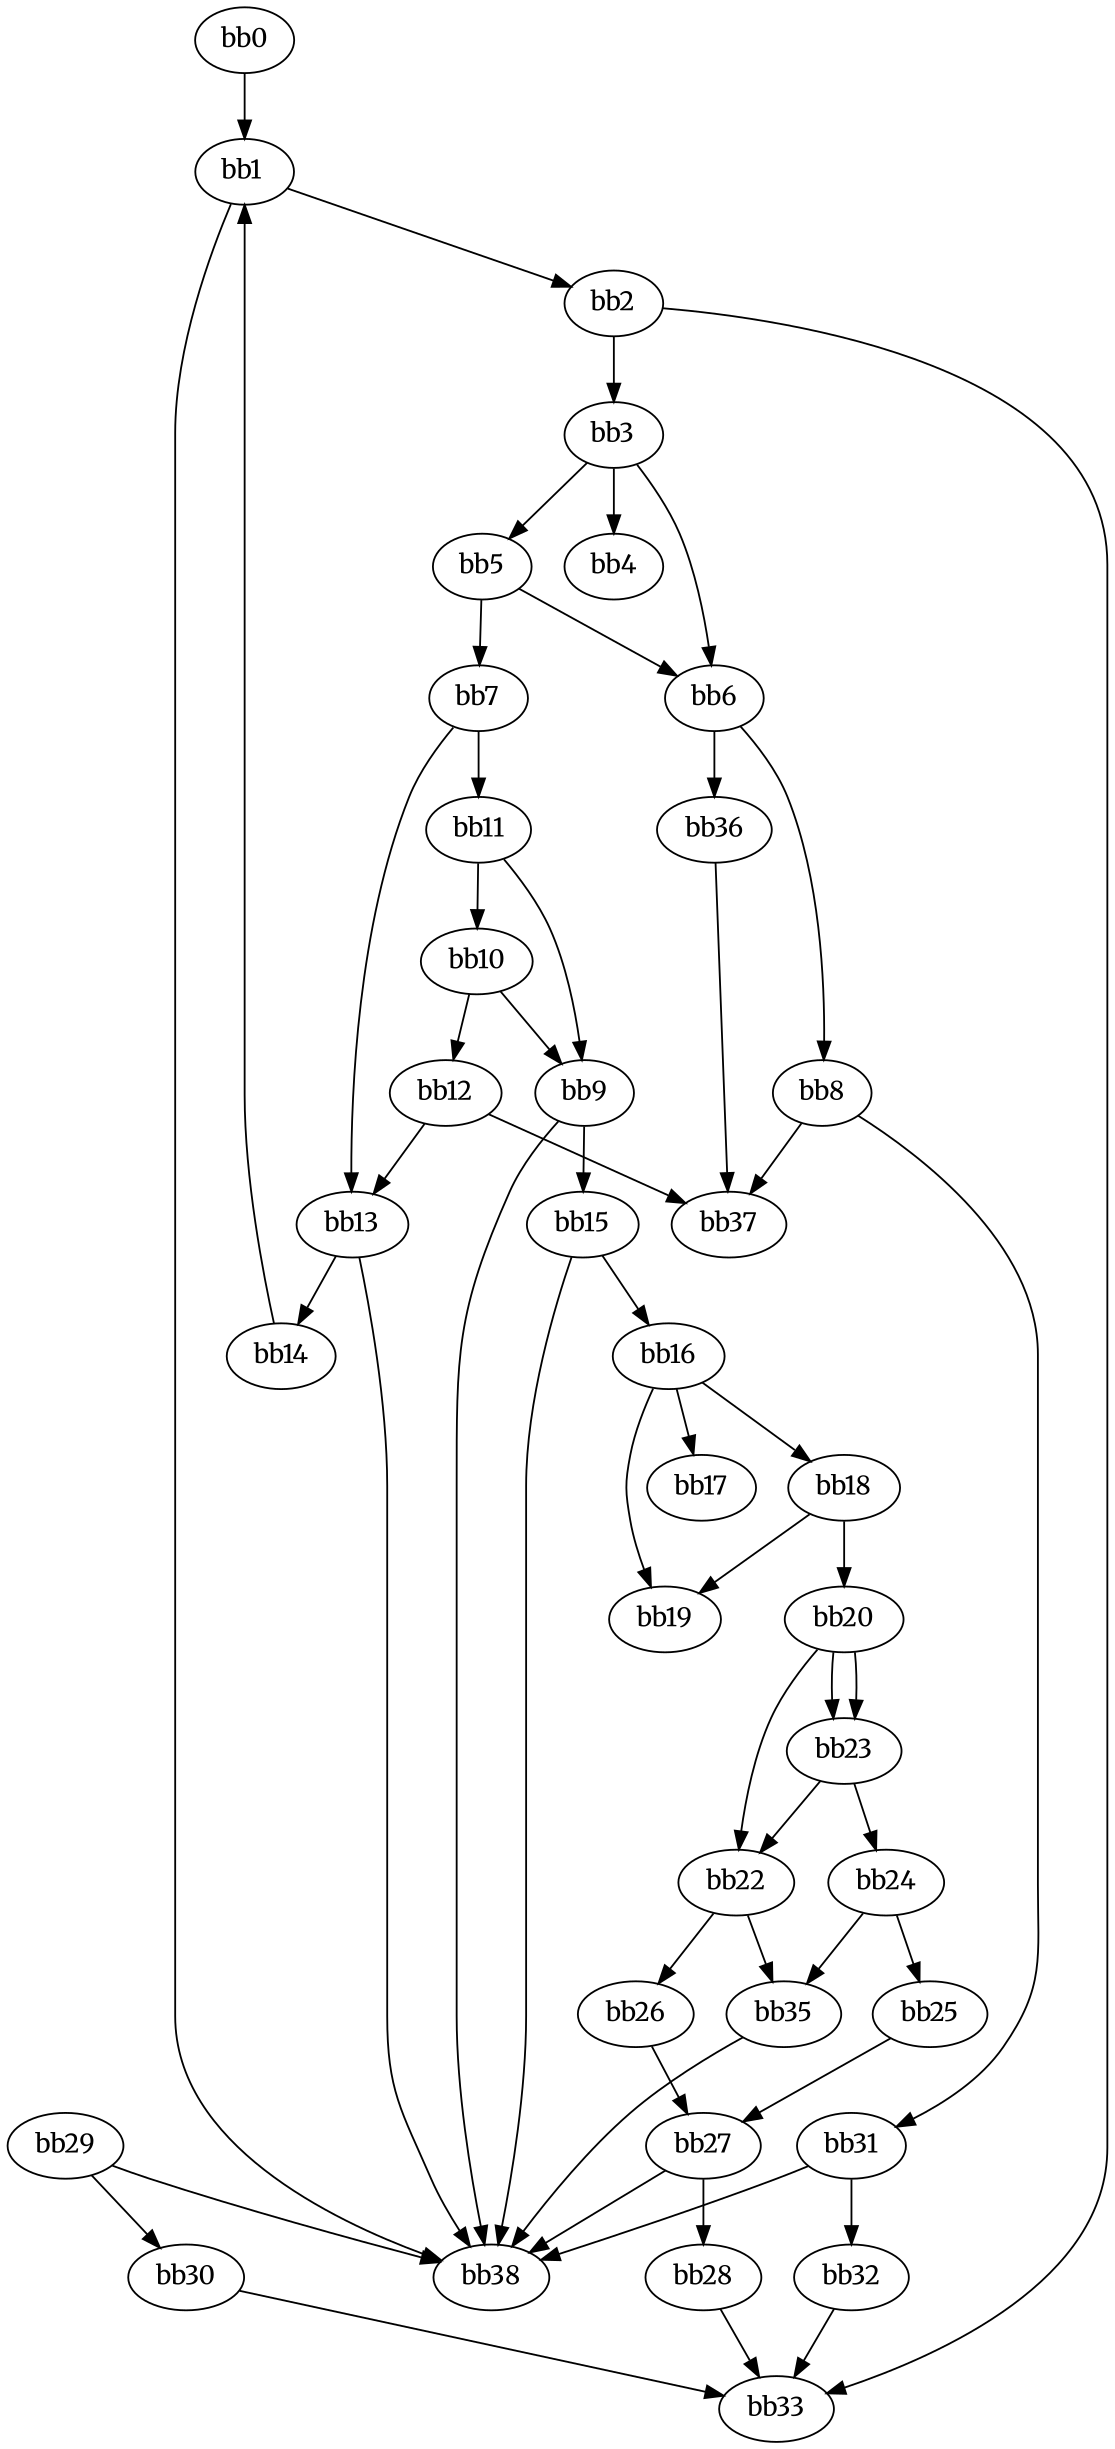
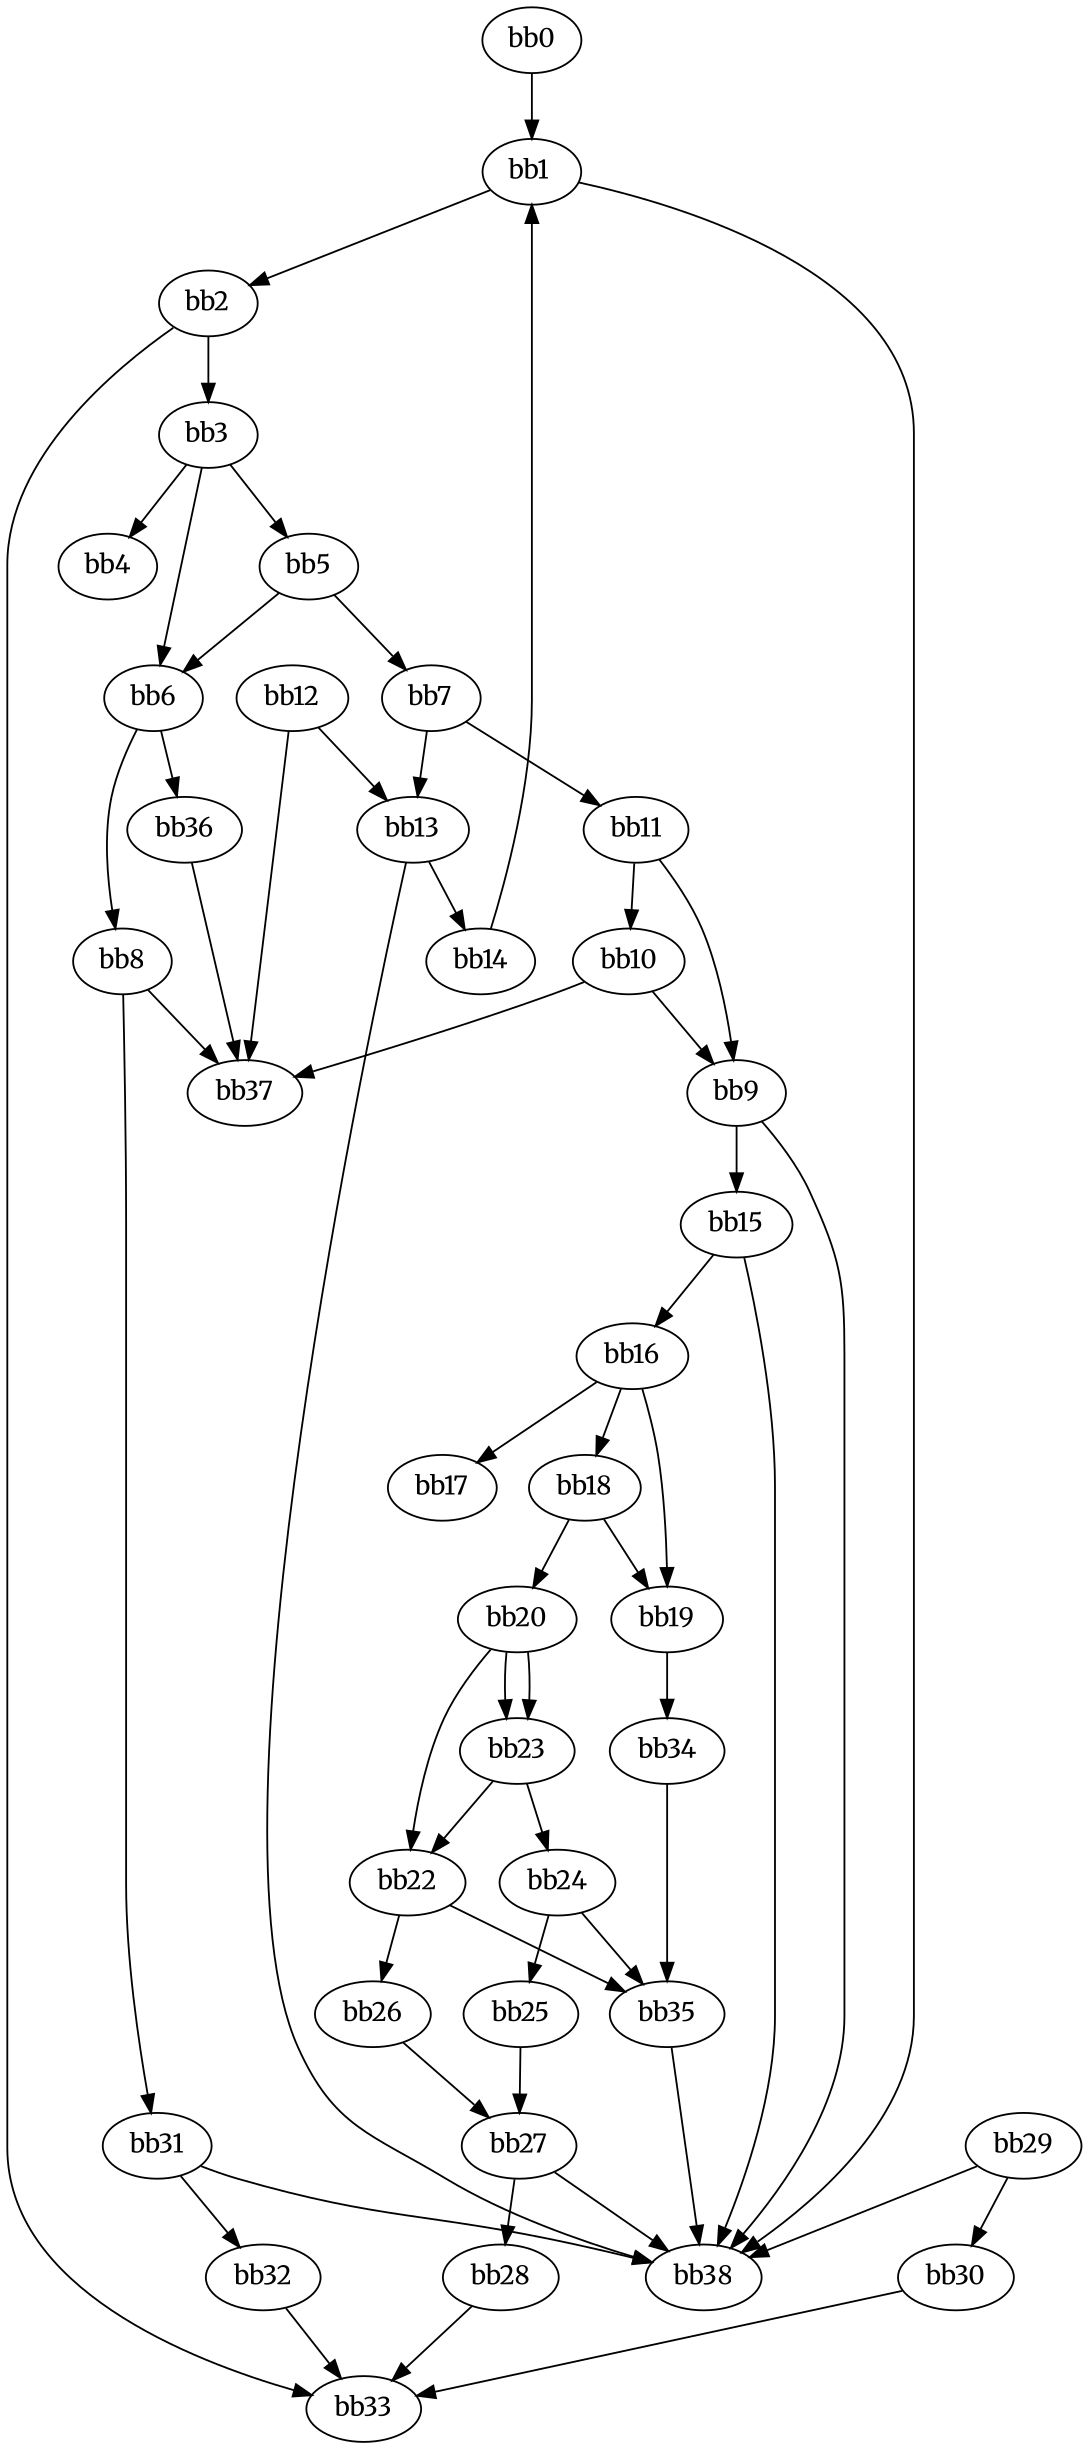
edge "bb10" -> "bb12": now "bb10" -> "bb37"
node "bb34": added
